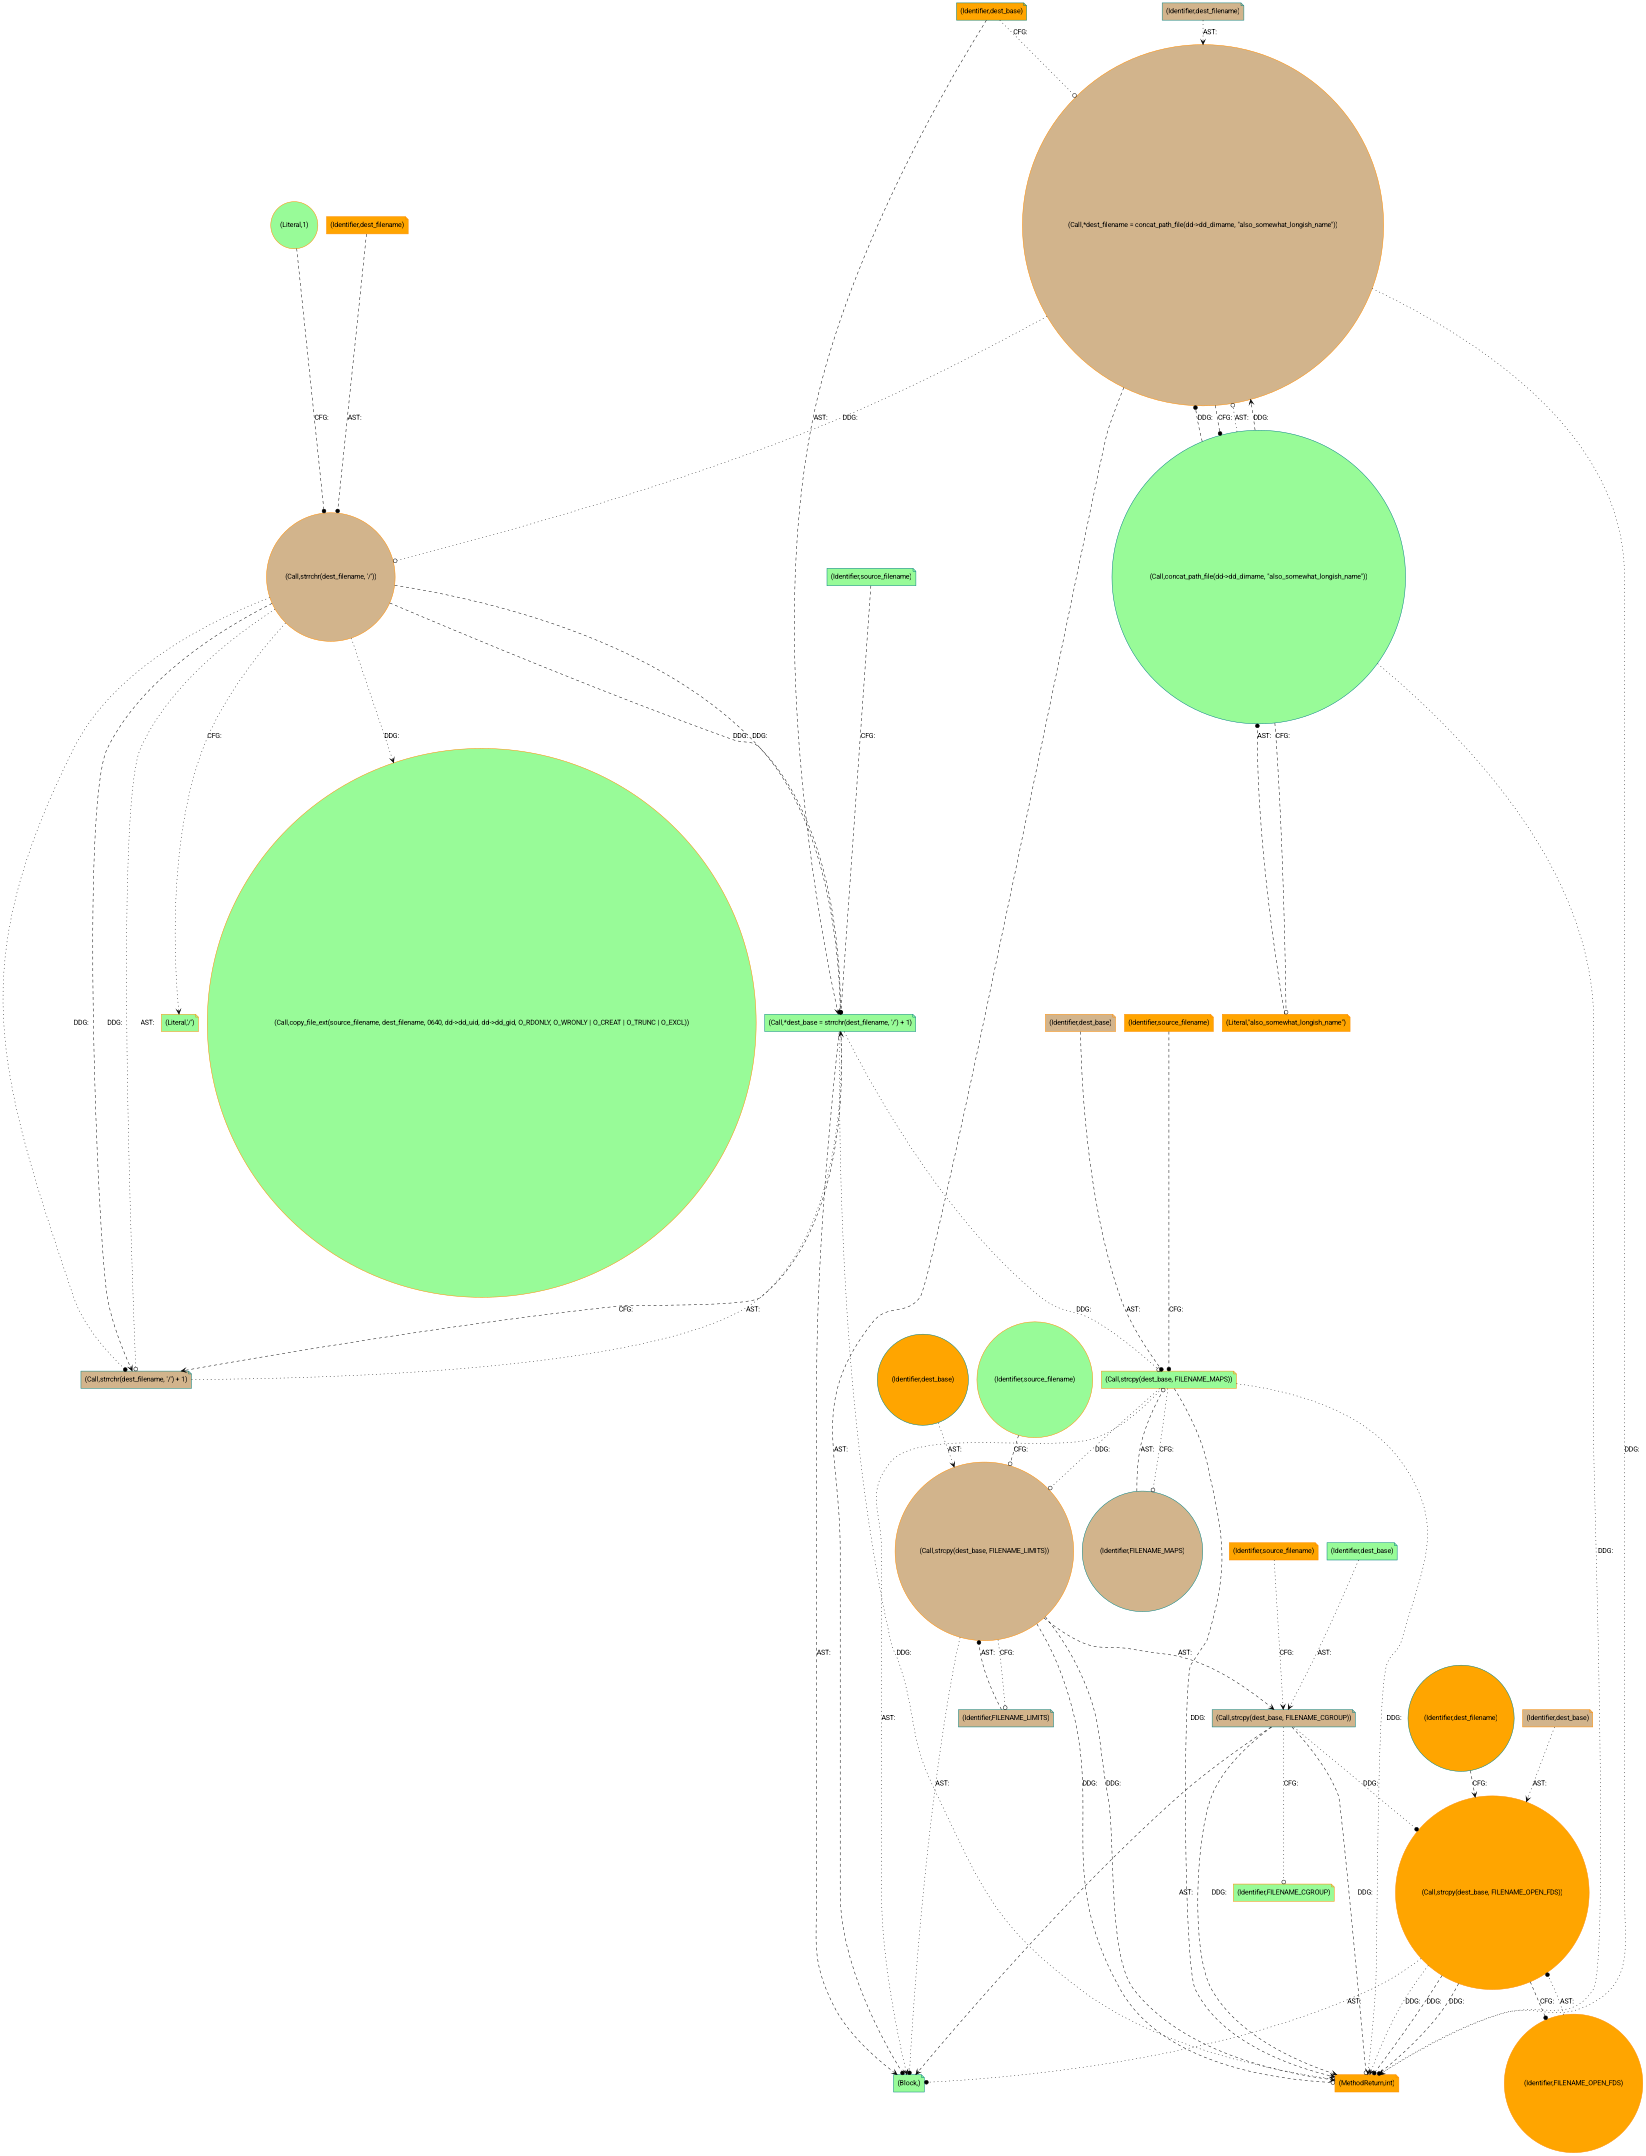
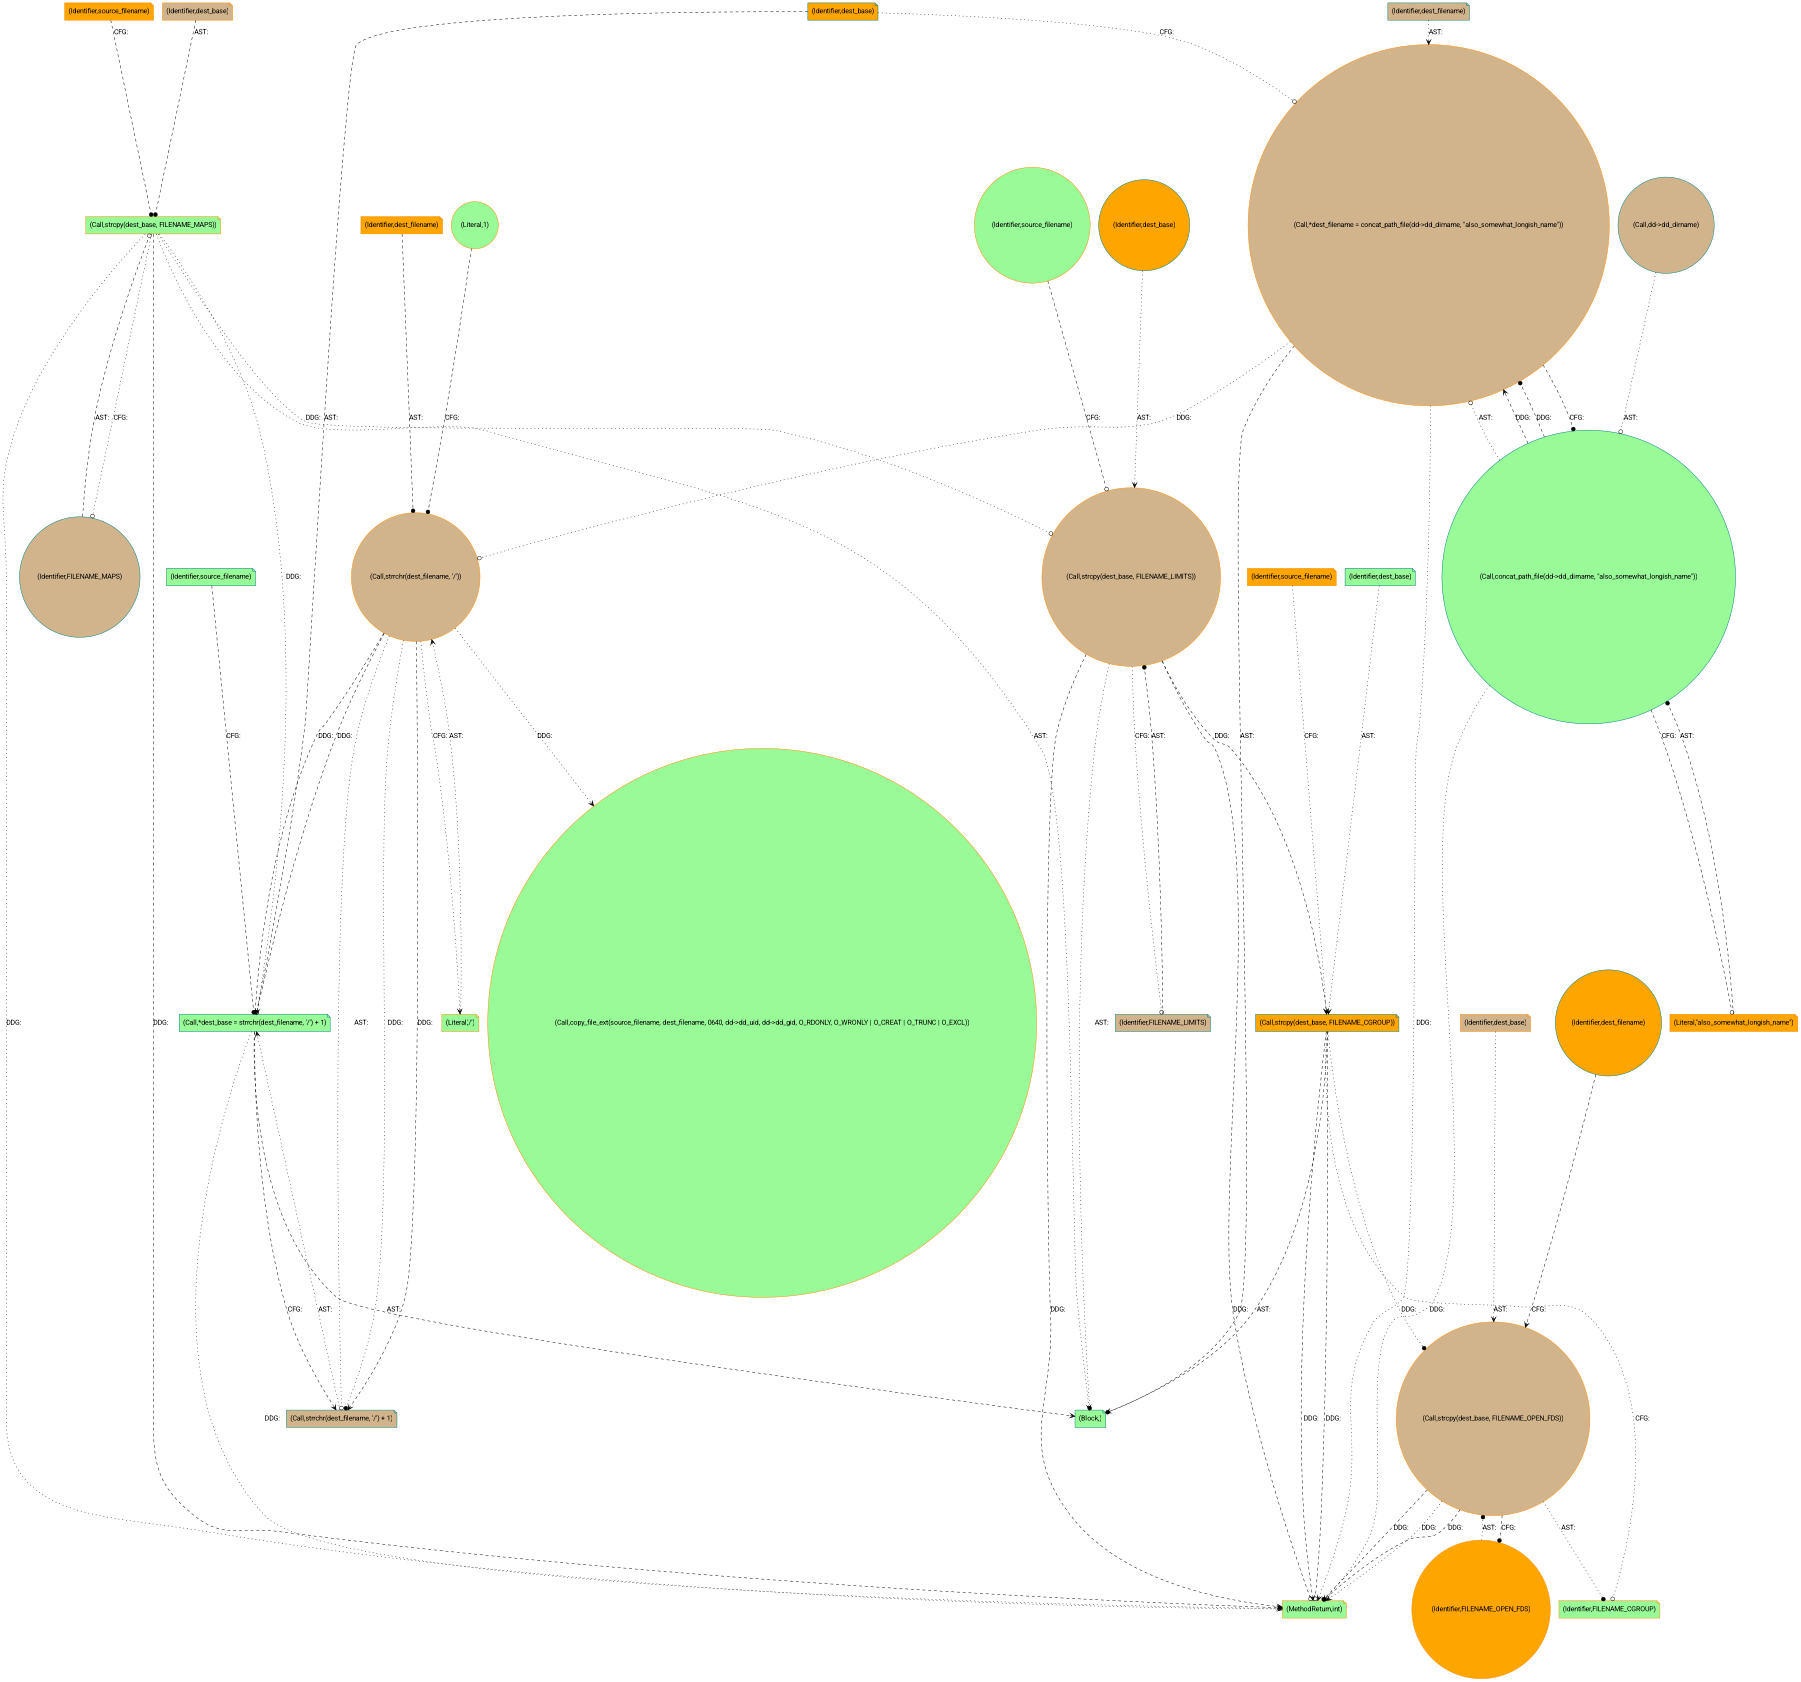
node "(Call,dd->dd_dirname)": added
edge "(Literal,'/')" -> "(Call,strrchr(dest_filename, '/'))": added, label "AST:"
edge "(Call,*dest_base = strrchr(dest_filename, '/') + 1)" -> "(Call,strcpy(dest_base, FILENAME_MAPS))": reversed
edge "(Call,strcpy(dest_base, FILENAME_LIMITS))" -> "(Call,strcpy(dest_base, FILENAME_CGROUP))": label "AST: " -> "DDG: "
node "(Call,strcpy(dest_base, FILENAME_CGROUP))": fillcolor tan -> orange
node "(Call,strcpy(dest_base, FILENAME_OPEN_FDS))": fillcolor orange -> tan
edge "(Call,strcpy(dest_base, FILENAME_OPEN_FDS))" -> "(Block,)": now "(Call,strcpy(dest_base, FILENAME_OPEN_FDS))" -> "(Identifier,FILENAME_CGROUP)"
node "(MethodReturn,int)": fillcolor orange -> palegreen
